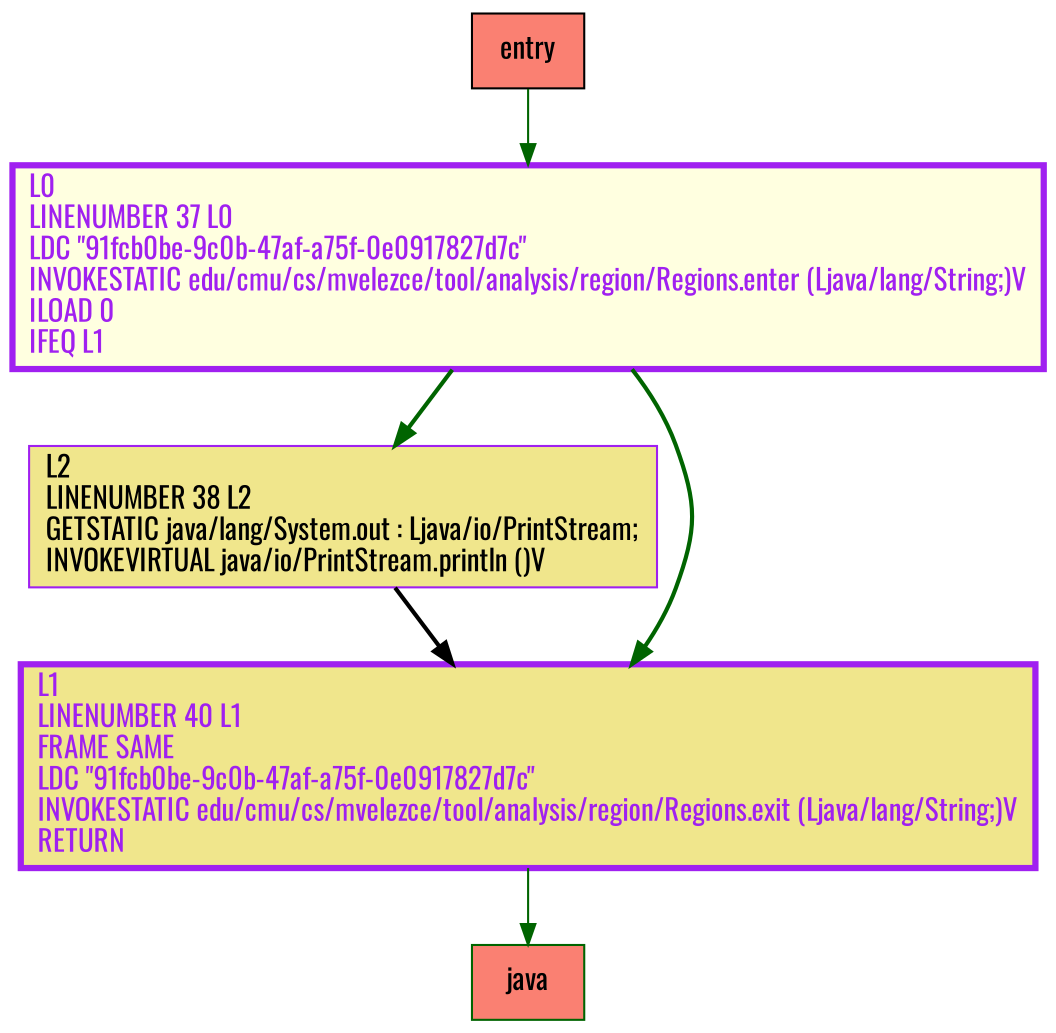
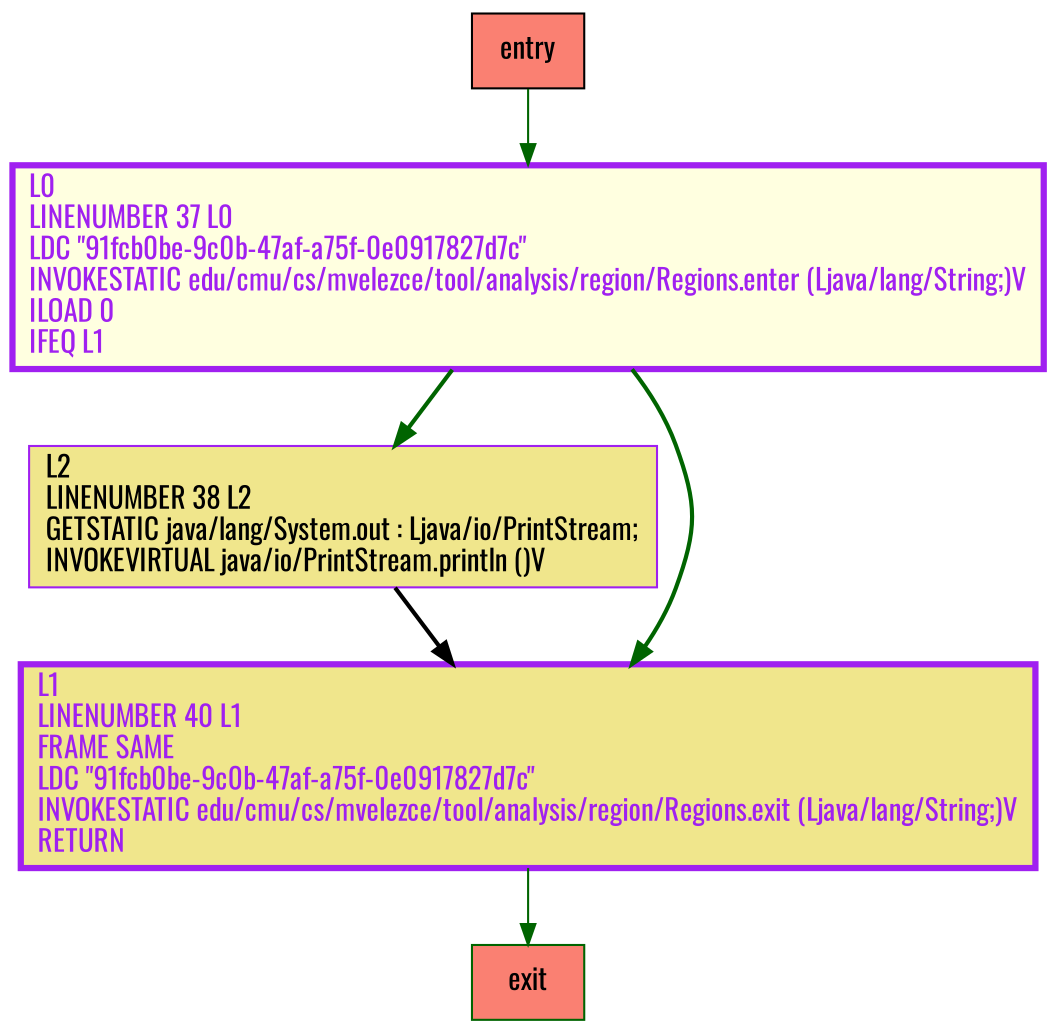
node "java": label "java" -> "exit"
